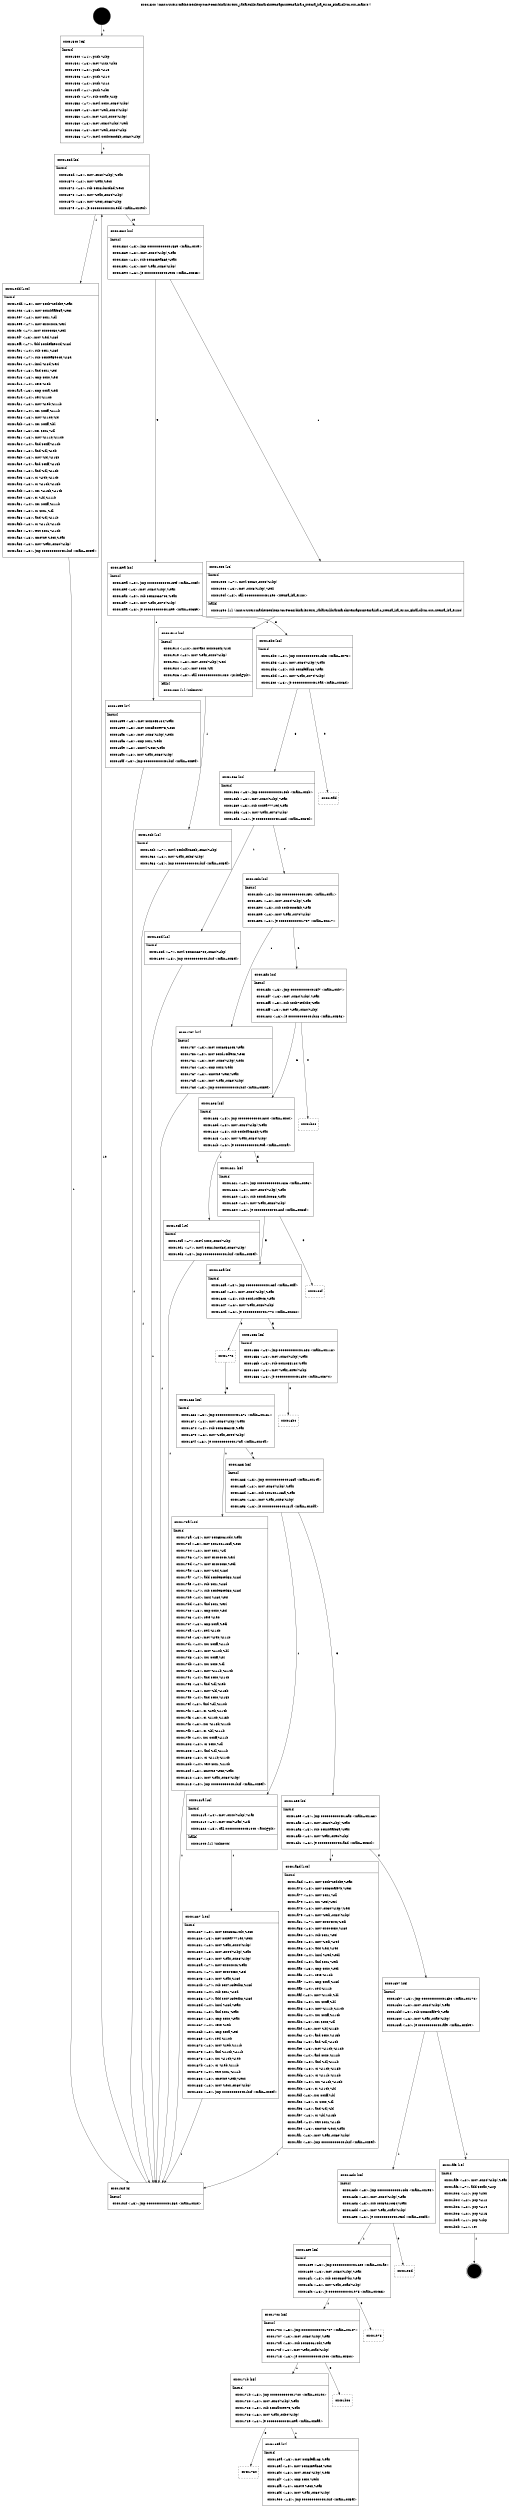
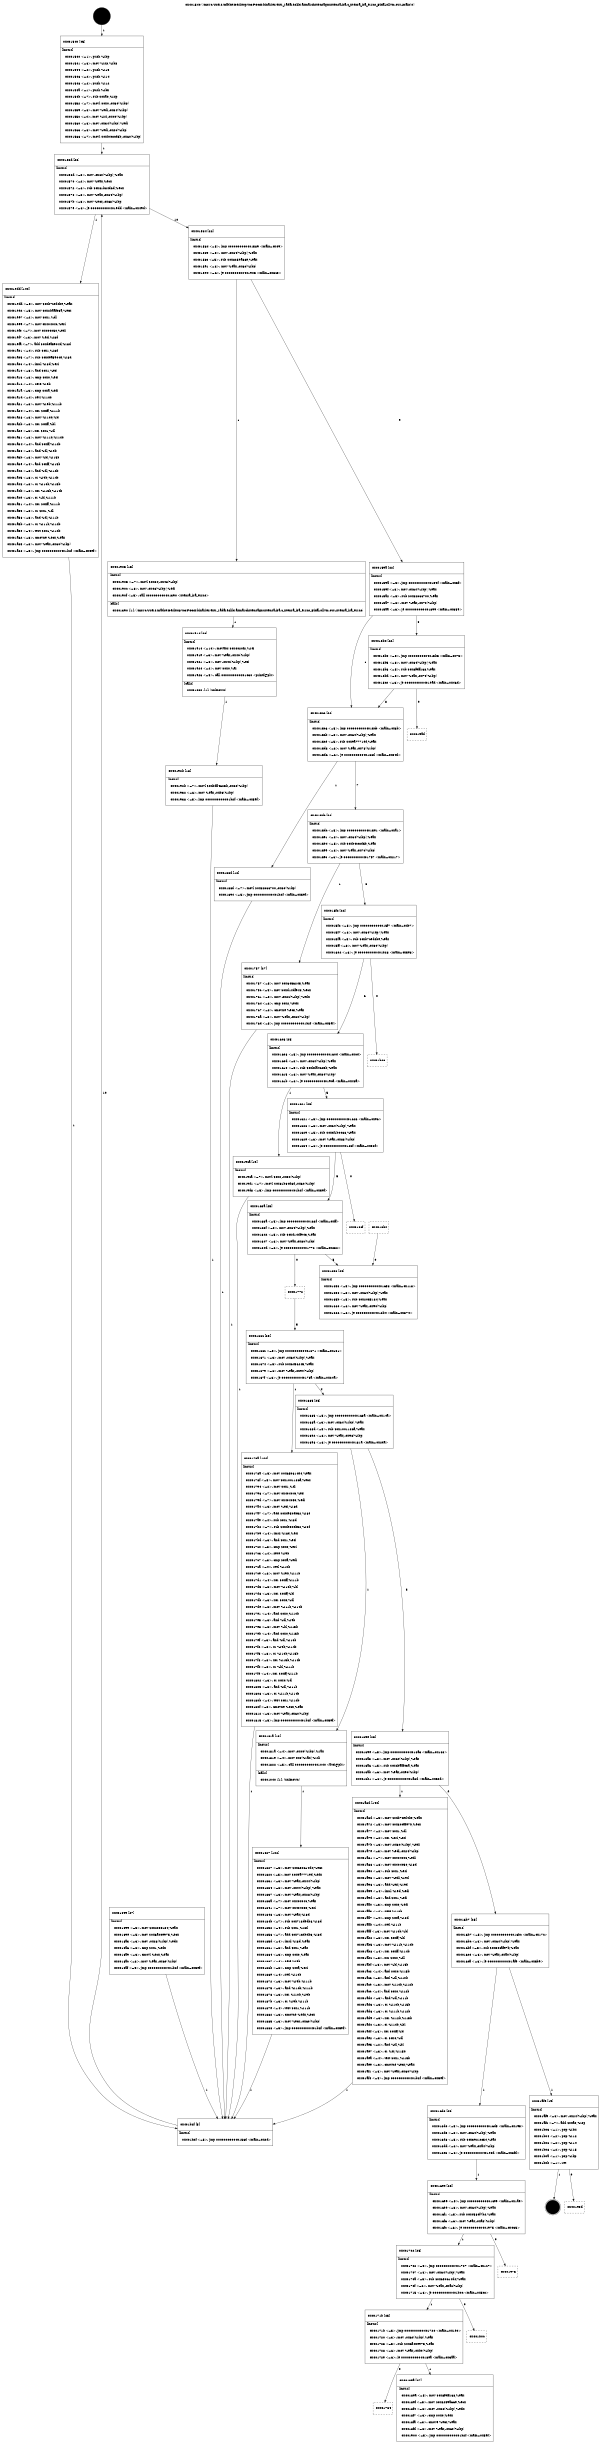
edge "0x40159a [22]" -> "0x401899 [27]": now "0x40159a [22]" -> "0x4015c6 [22]"
edge "0x401653 [25]" -> "0x4018b4": reversed
edge "0x4016d0 [25]" -> "0x40193d": now "0x401af9 [19]" -> "0x40193d"
